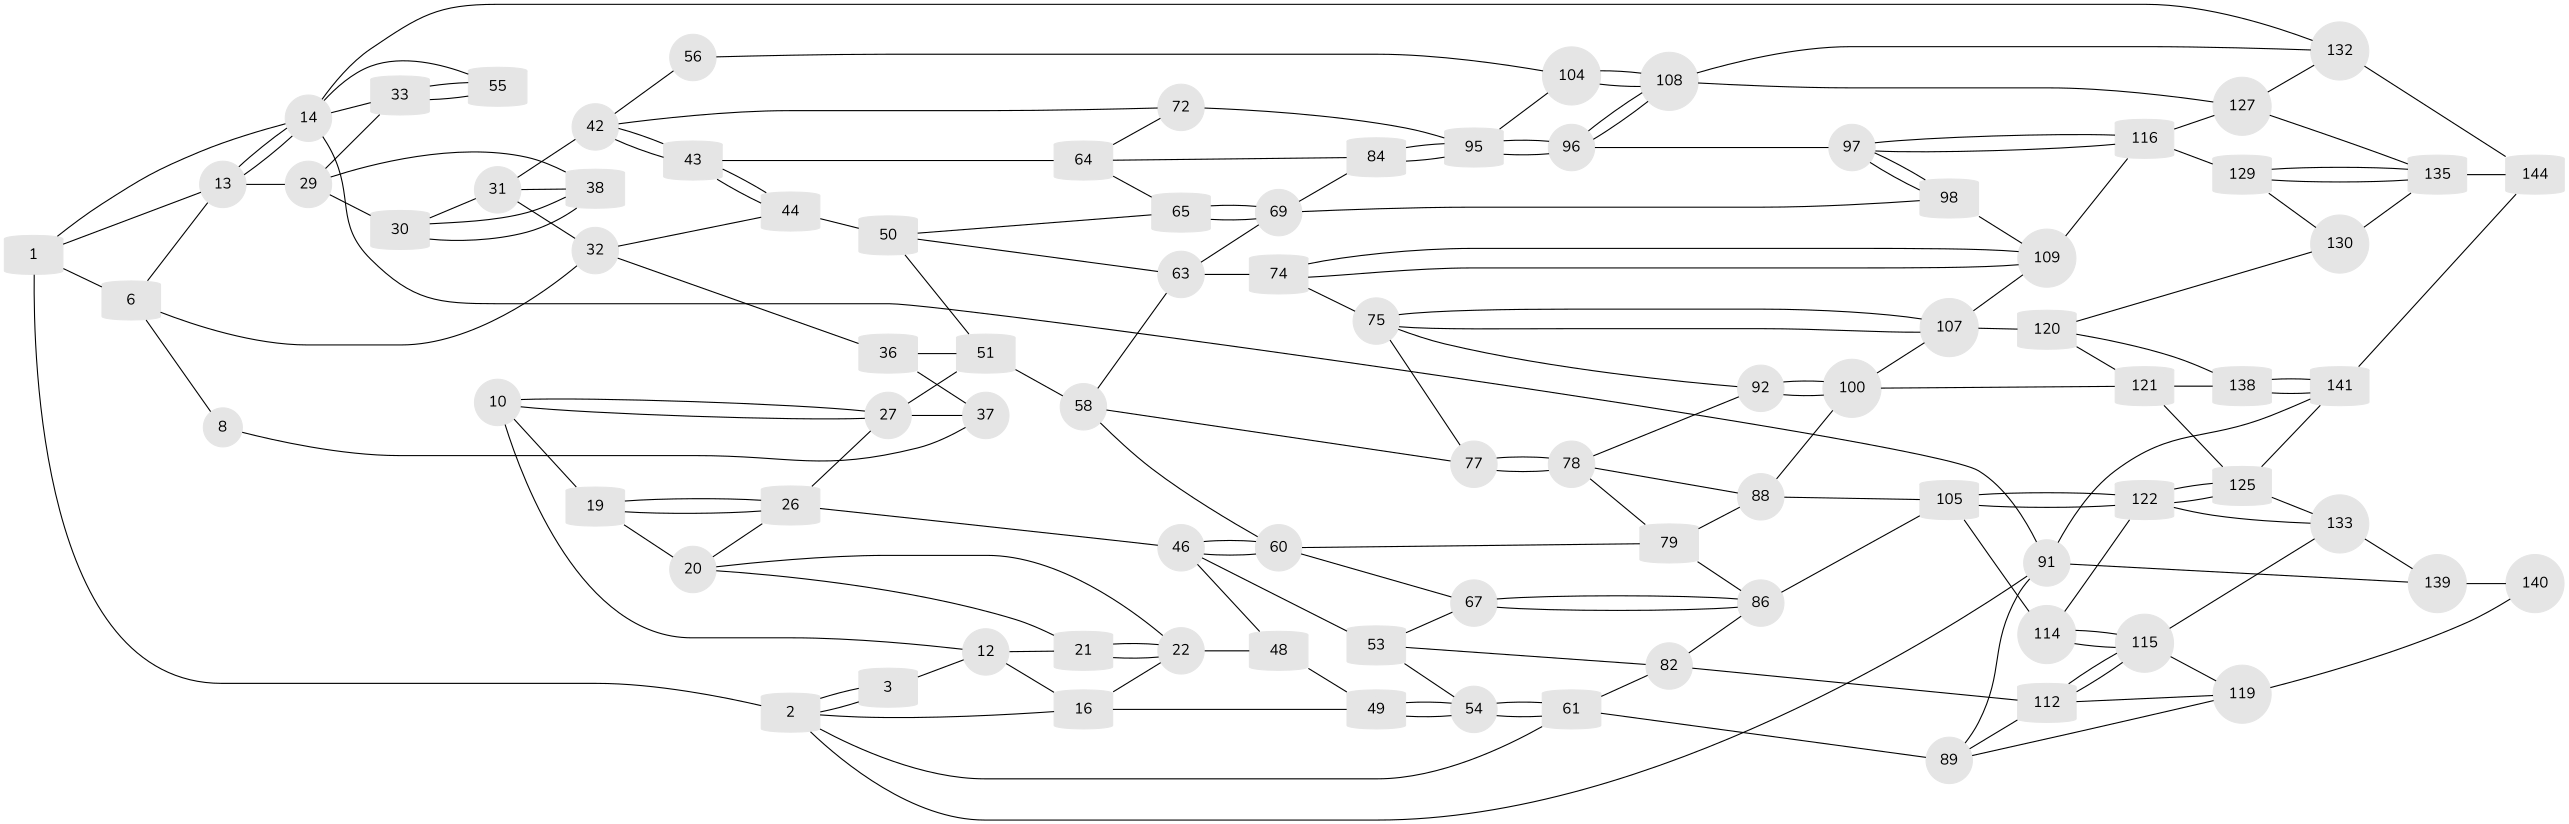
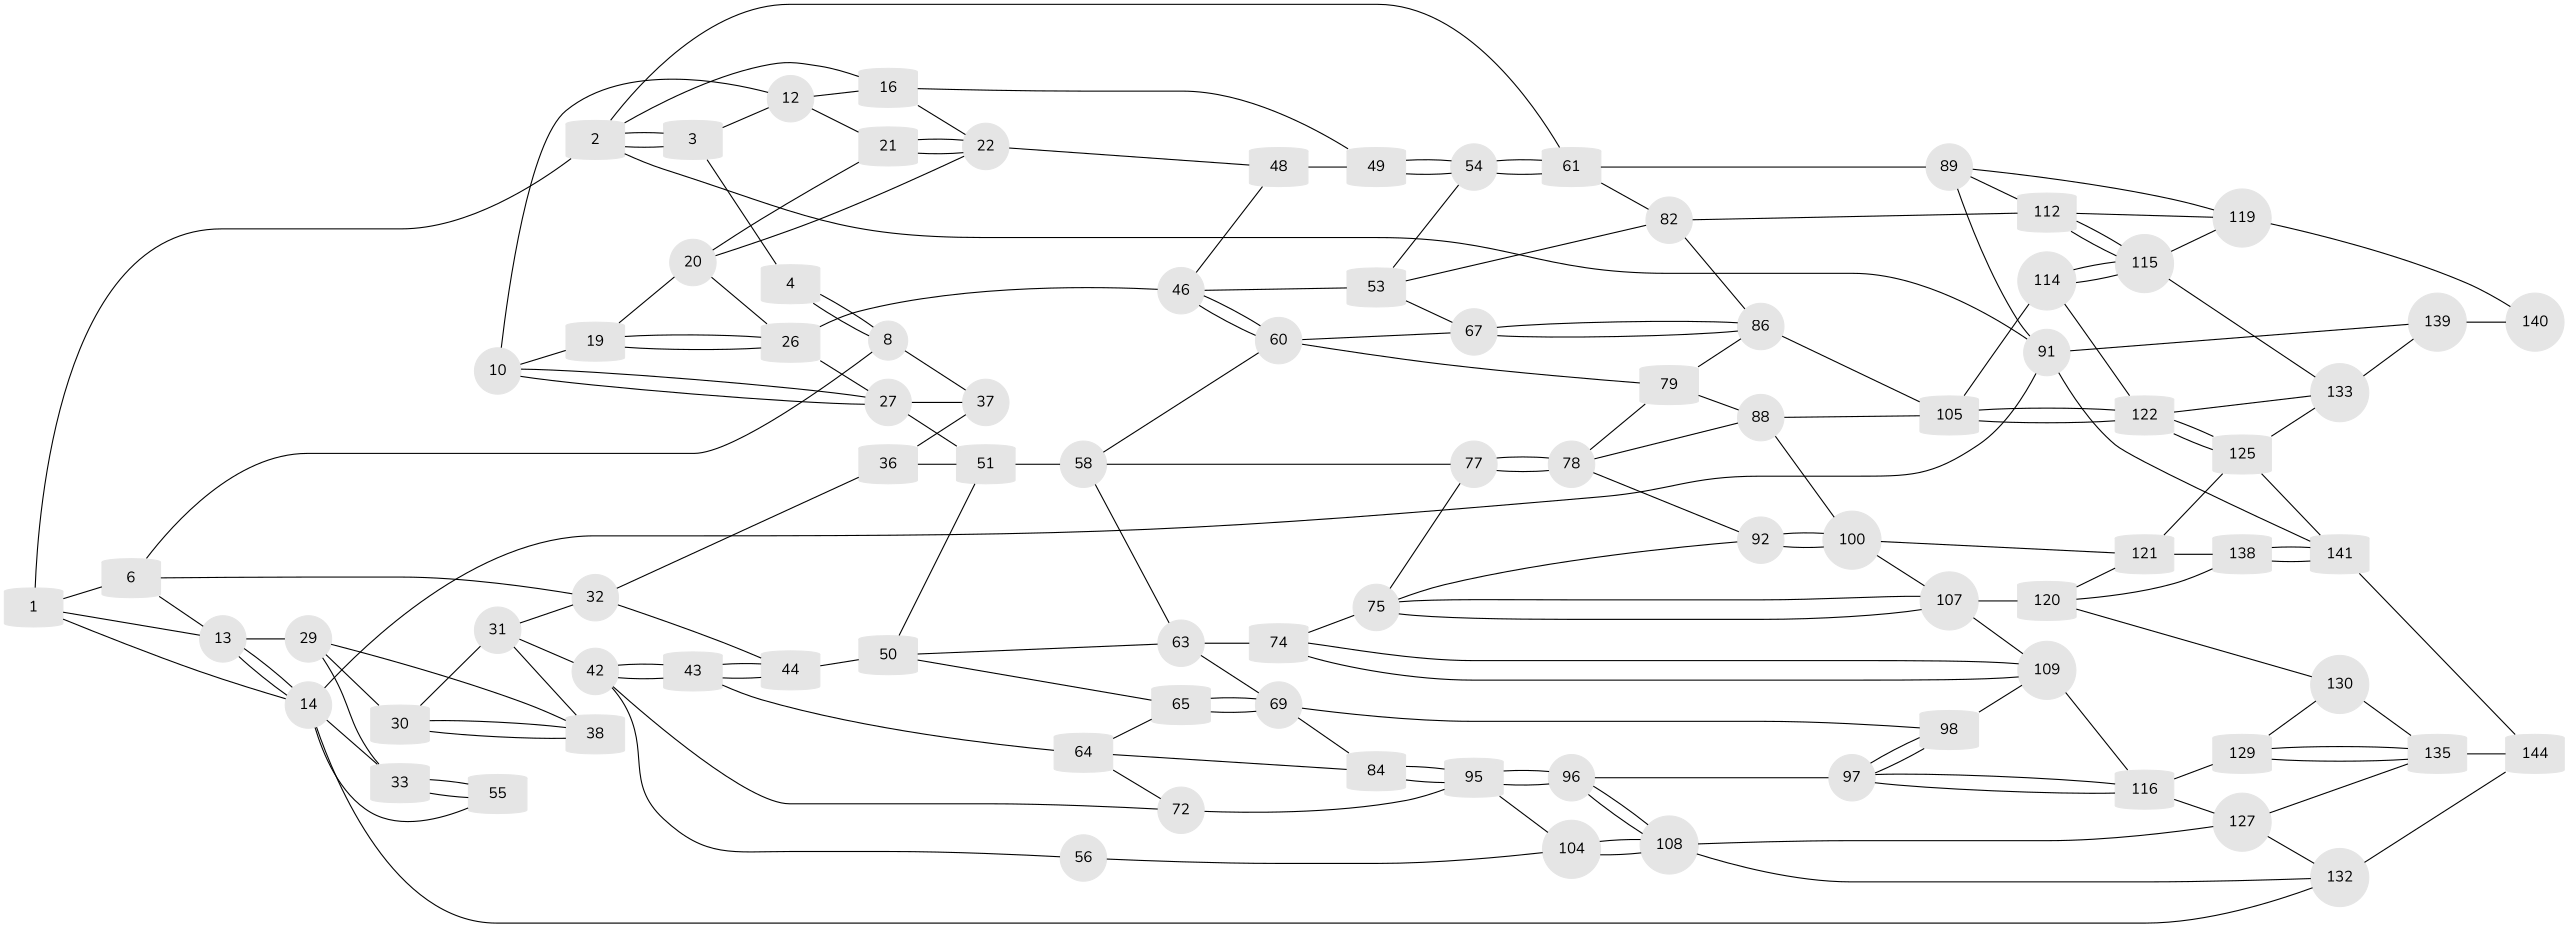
node "4": added
